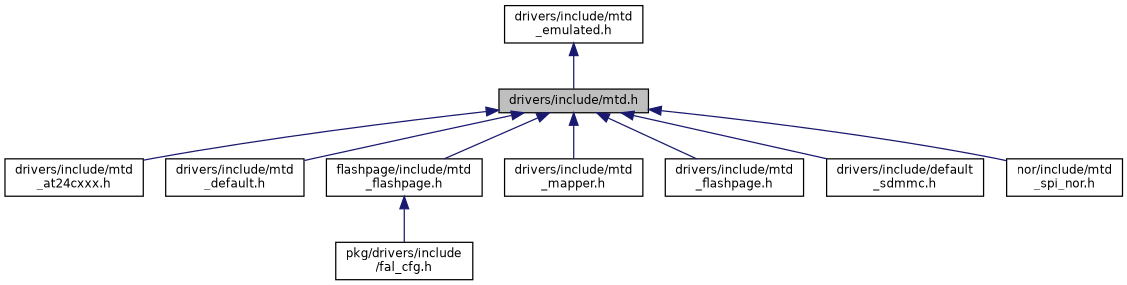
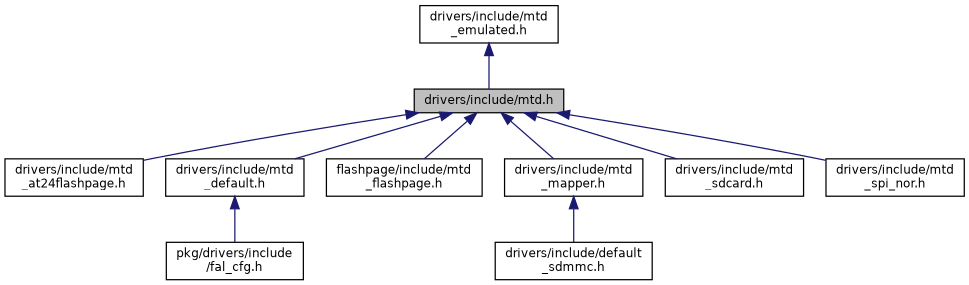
edge "drivers/include/default _sdmmc.h" -> "drivers/include/mtd.h": now "drivers/include/default _sdmmc.h" -> "drivers/include/mtd _mapper.h"
node "drivers/include/mtd _at24cxxx.h": label "drivers/include/mtd _at24cxxx.h" -> "drivers/include/mtd _at24flashpage.h"
node "drivers/include/mtd _flashpage.h": label "drivers/include/mtd _flashpage.h" -> "drivers/include/mtd _sdcard.h"
node "nor/include/mtd _spi_nor.h": label "nor/include/mtd _spi_nor.h" -> "drivers/include/mtd _spi_nor.h"
edge "pkg/drivers/include /fal_cfg.h" -> "flashpage/include/mtd _flashpage.h": now "pkg/drivers/include /fal_cfg.h" -> "drivers/include/mtd _default.h"
